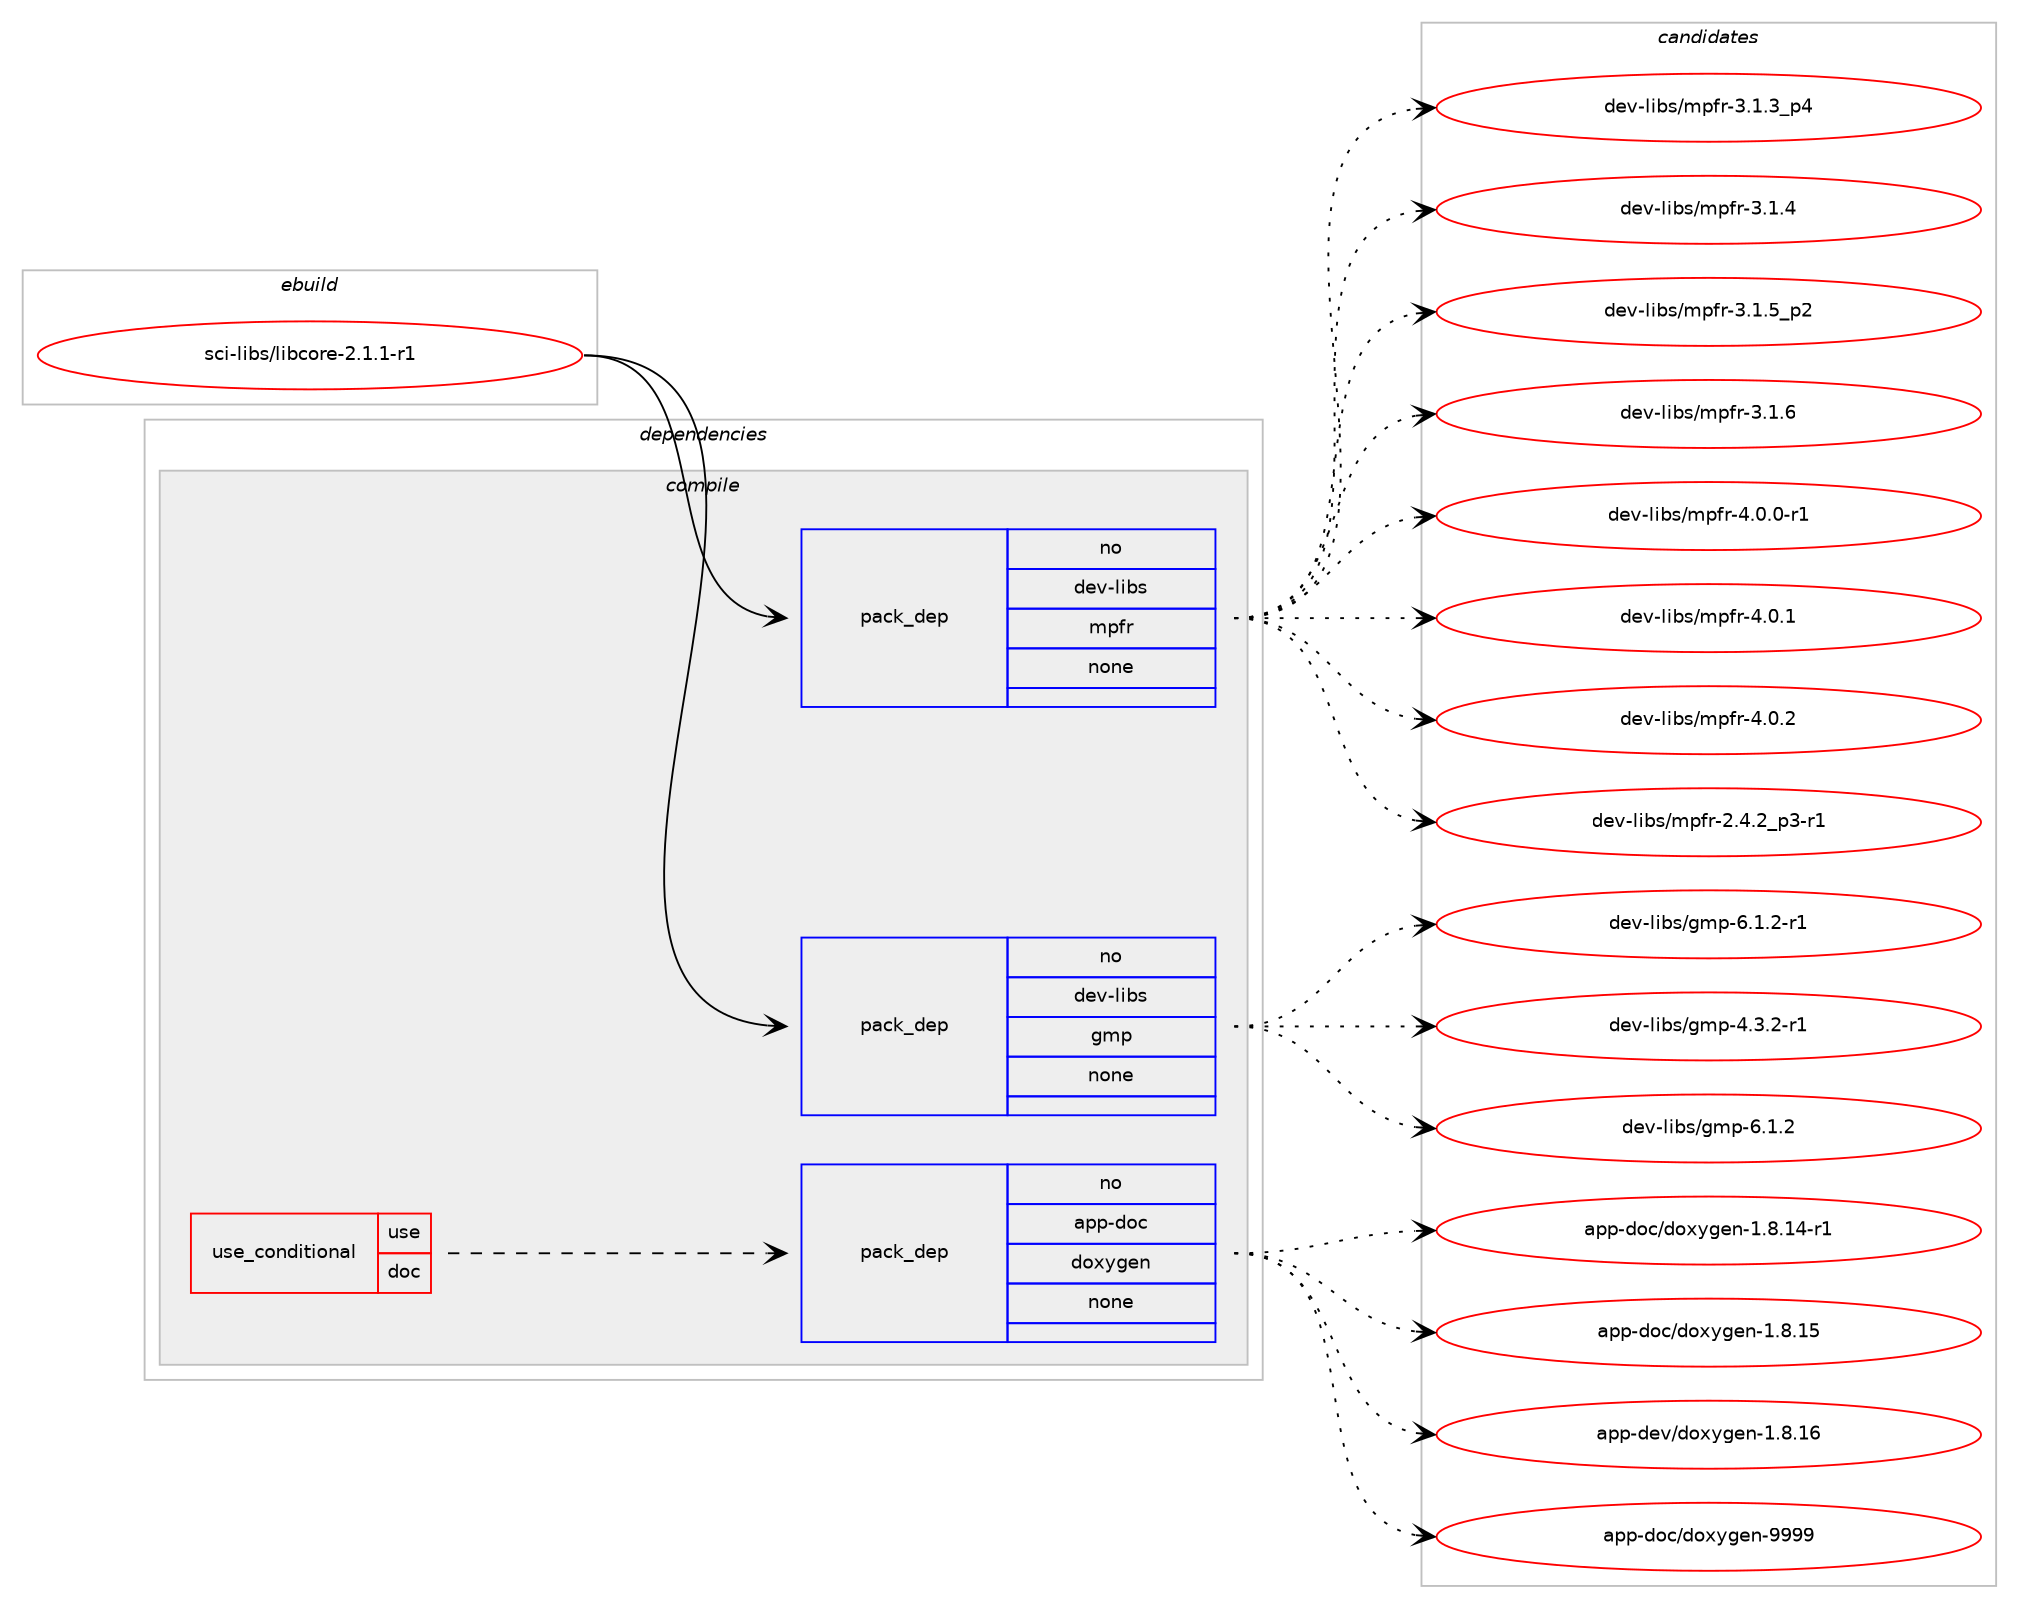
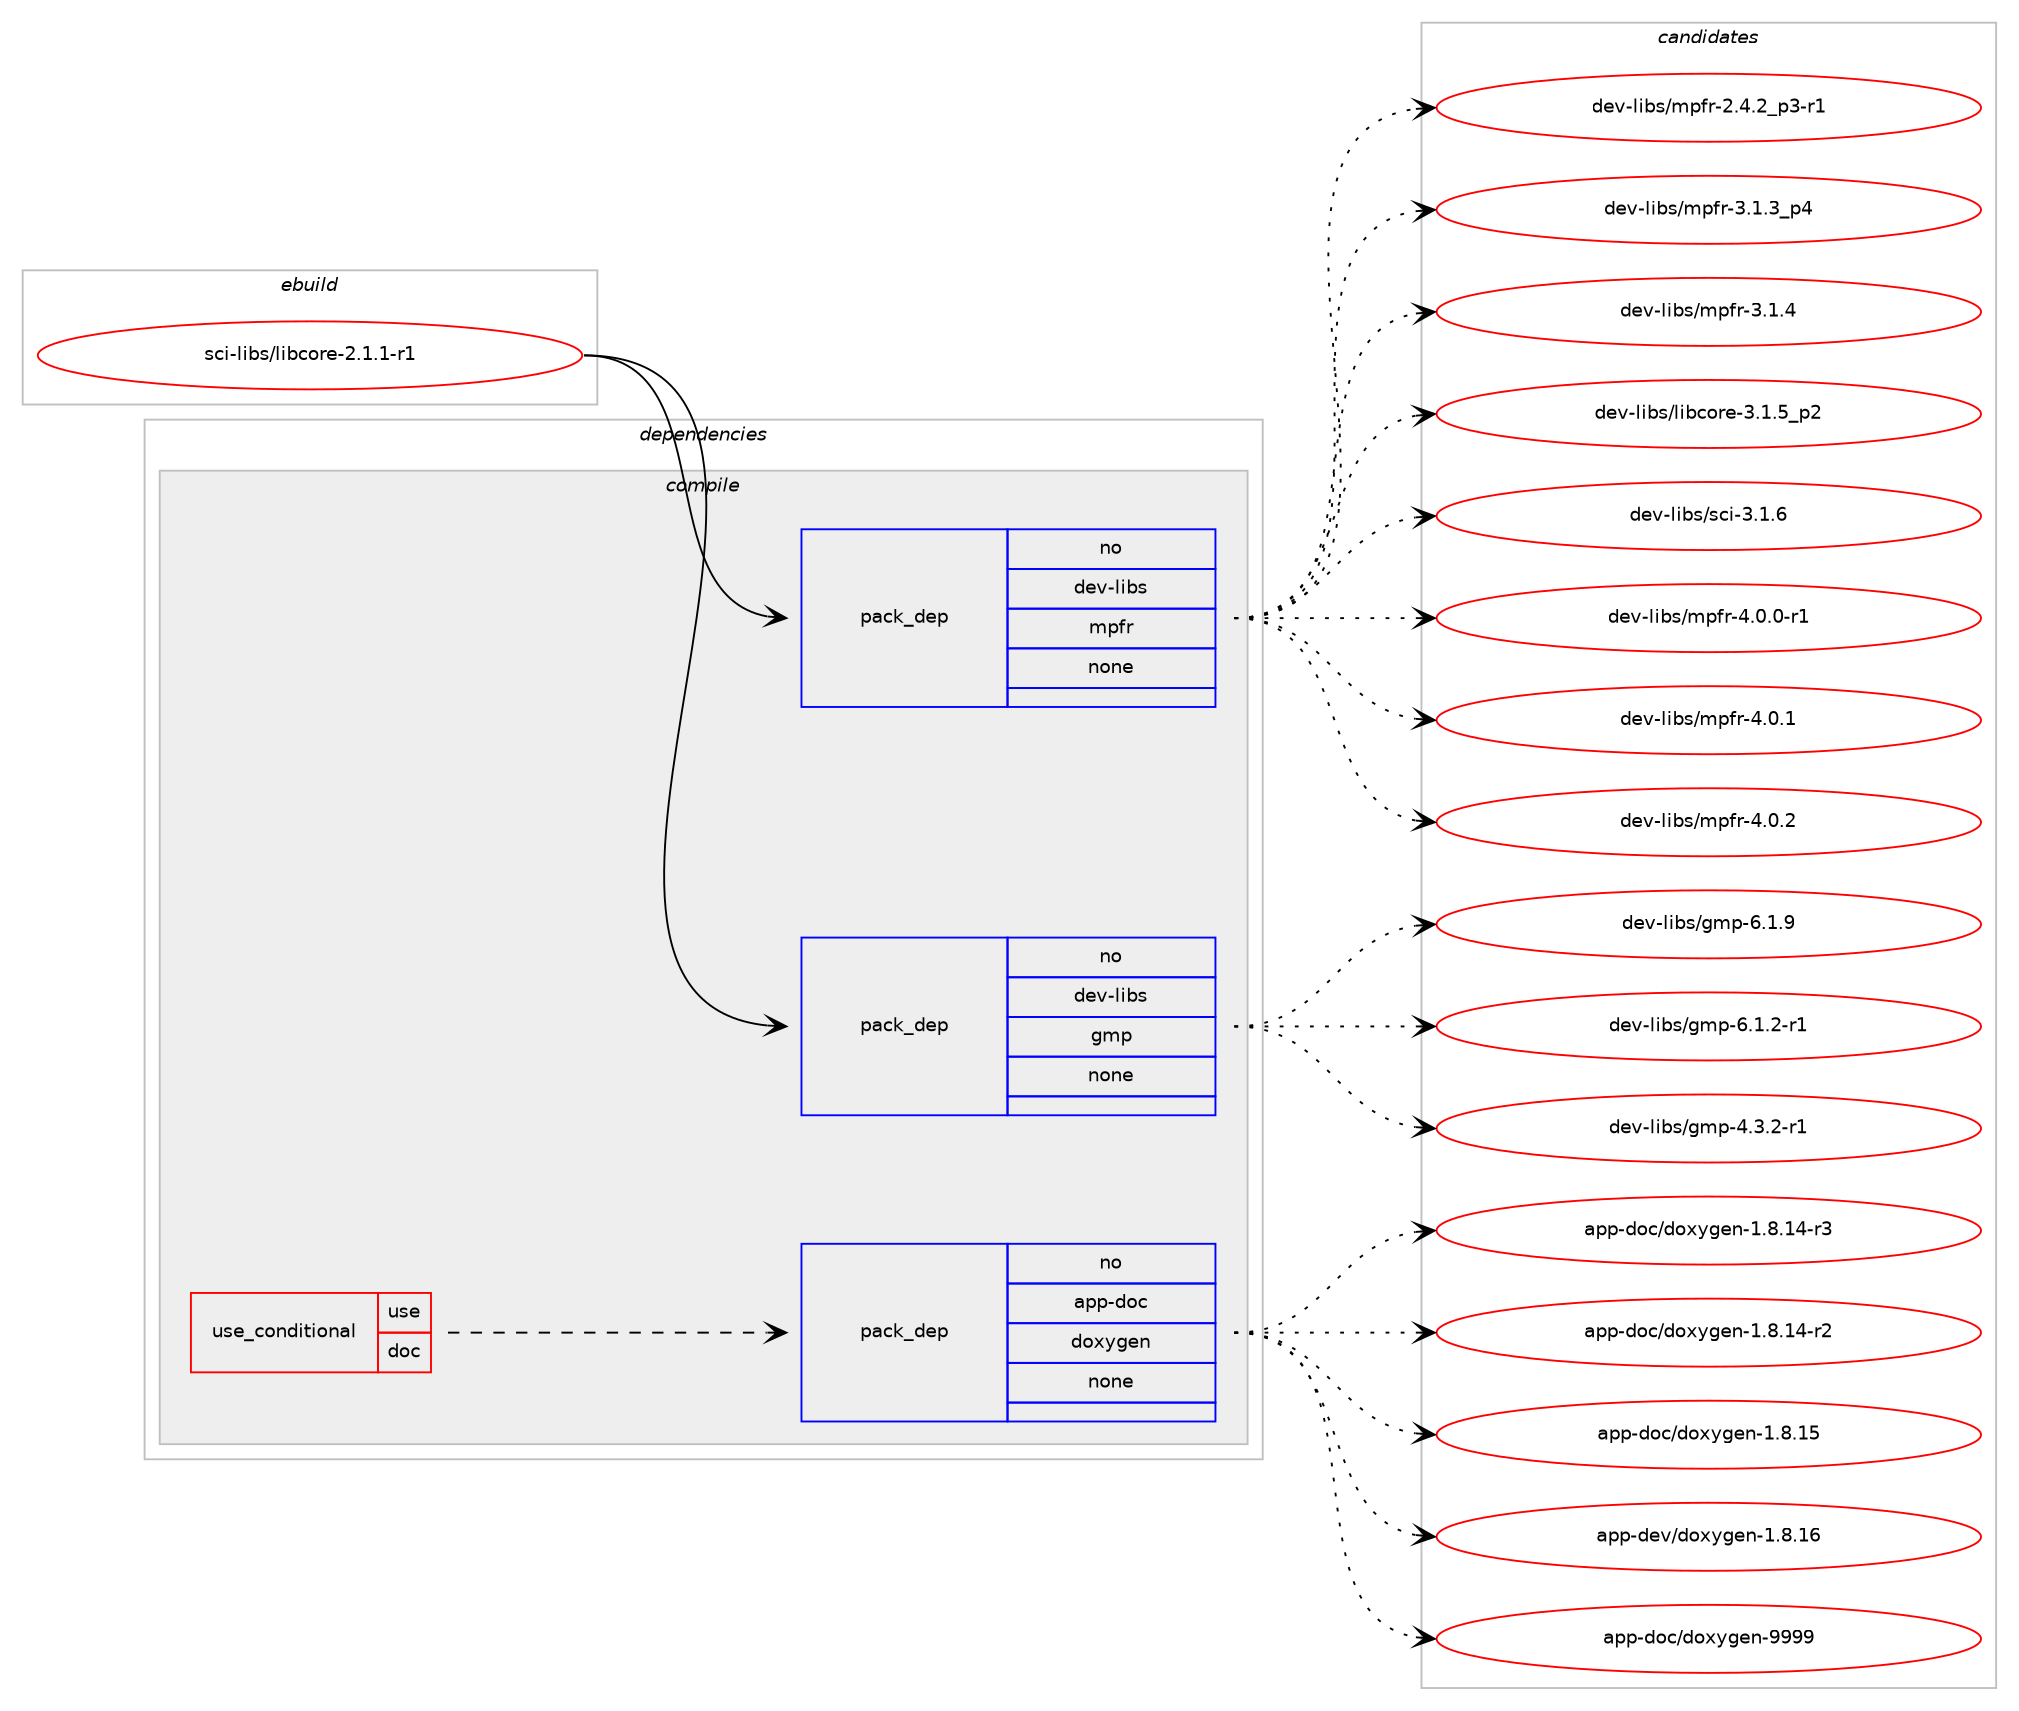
node "dev-libs/mpfr-3.1.5_p2": label "dev-libs/mpfr-3.1.5_p2" -> "dev-libs/libcore-3.1.5_p2"
node "dev-libs/mpfr-3.1.6": label "dev-libs/mpfr-3.1.6" -> "dev-libs/sci-3.1.6"
node "dev-libs/gmp-6.1.2": label "dev-libs/gmp-6.1.2" -> "dev-libs/gmp-6.1.9"
node "app-doc/doxygen-1.8.14-r1": label "app-doc/doxygen-1.8.14-r1" -> "app-doc/doxygen-1.8.14-r3"
node "app-doc/doxygen-1.8.14-r2": added
